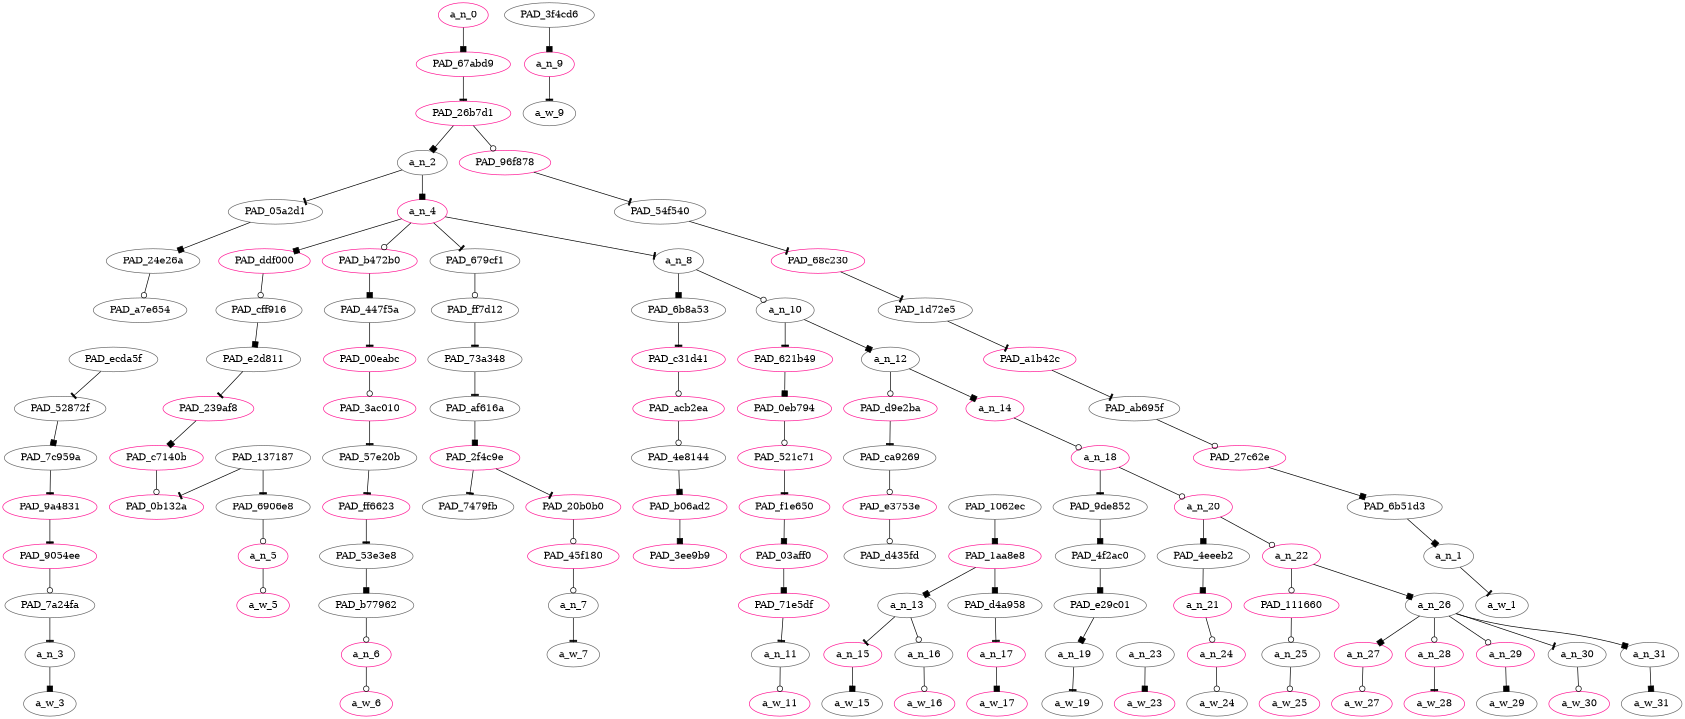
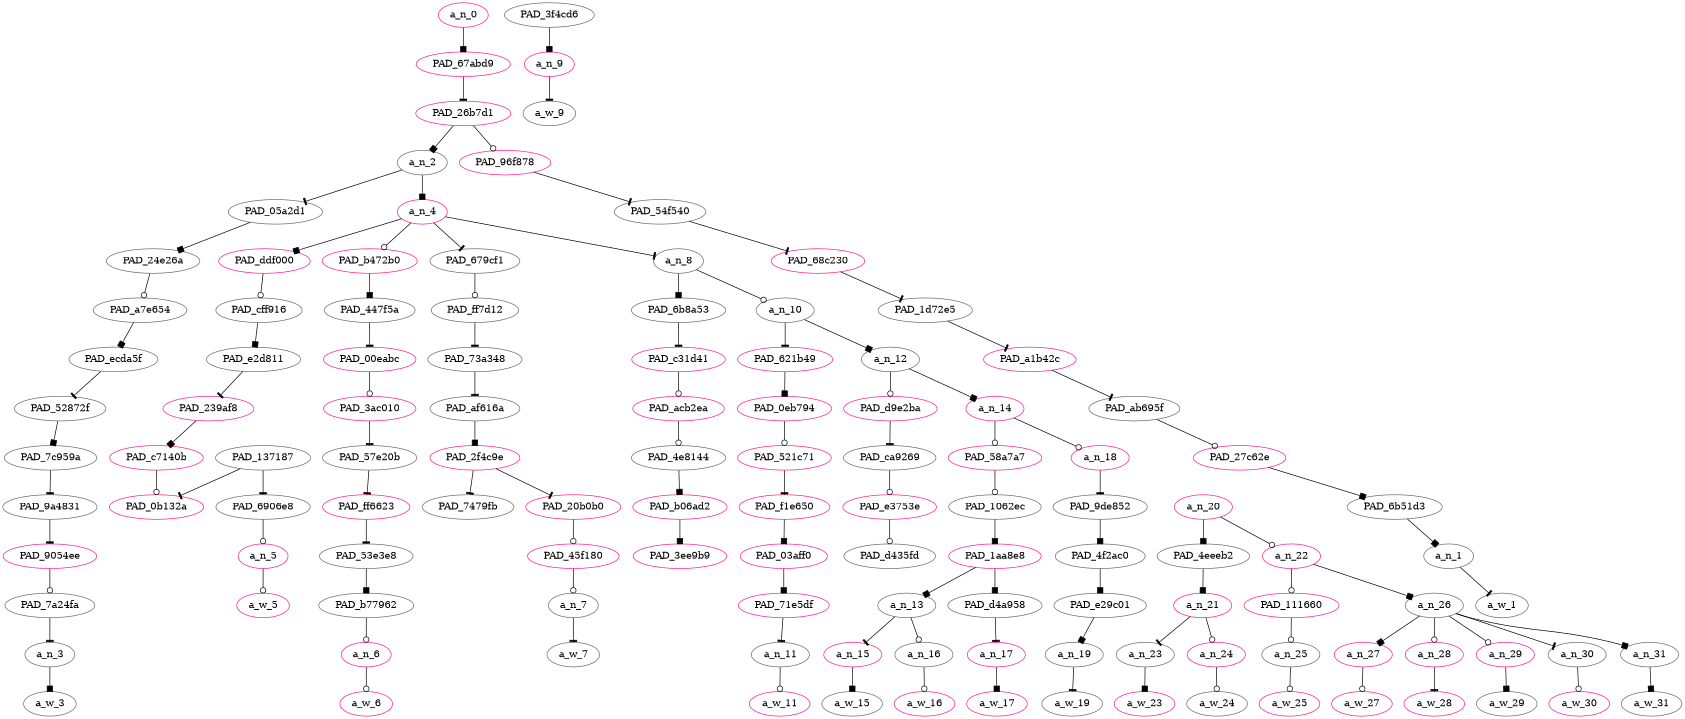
edge "PAD_a7e654" -> "PAD_ecda5f": added
node "PAD_58a7a7": added
edge "a_n_18" -> "a_n_20": removed
node "PAD_9a4831": color deeppink -> gray40
edge "a_n_21" -> "a_n_23": added
